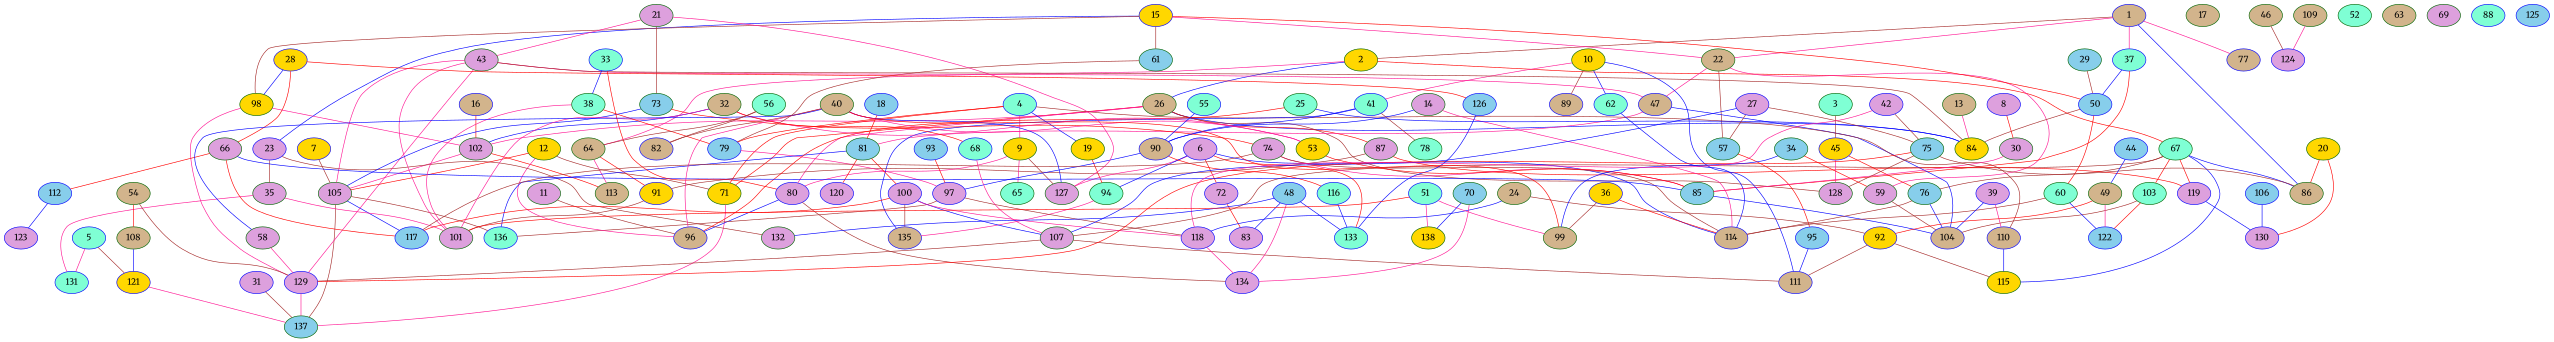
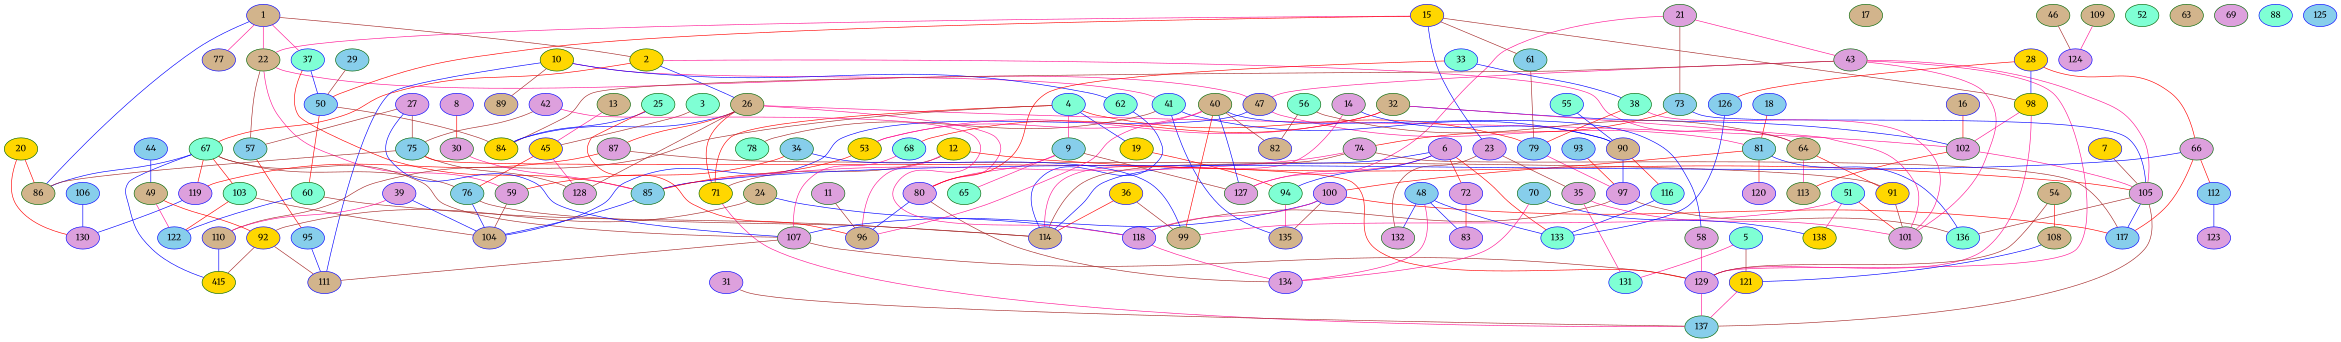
edge "13" -- "84": now "13" -- "45"
node "9": fillcolor gold -> skyblue
node "115": label "115" -> "415"
